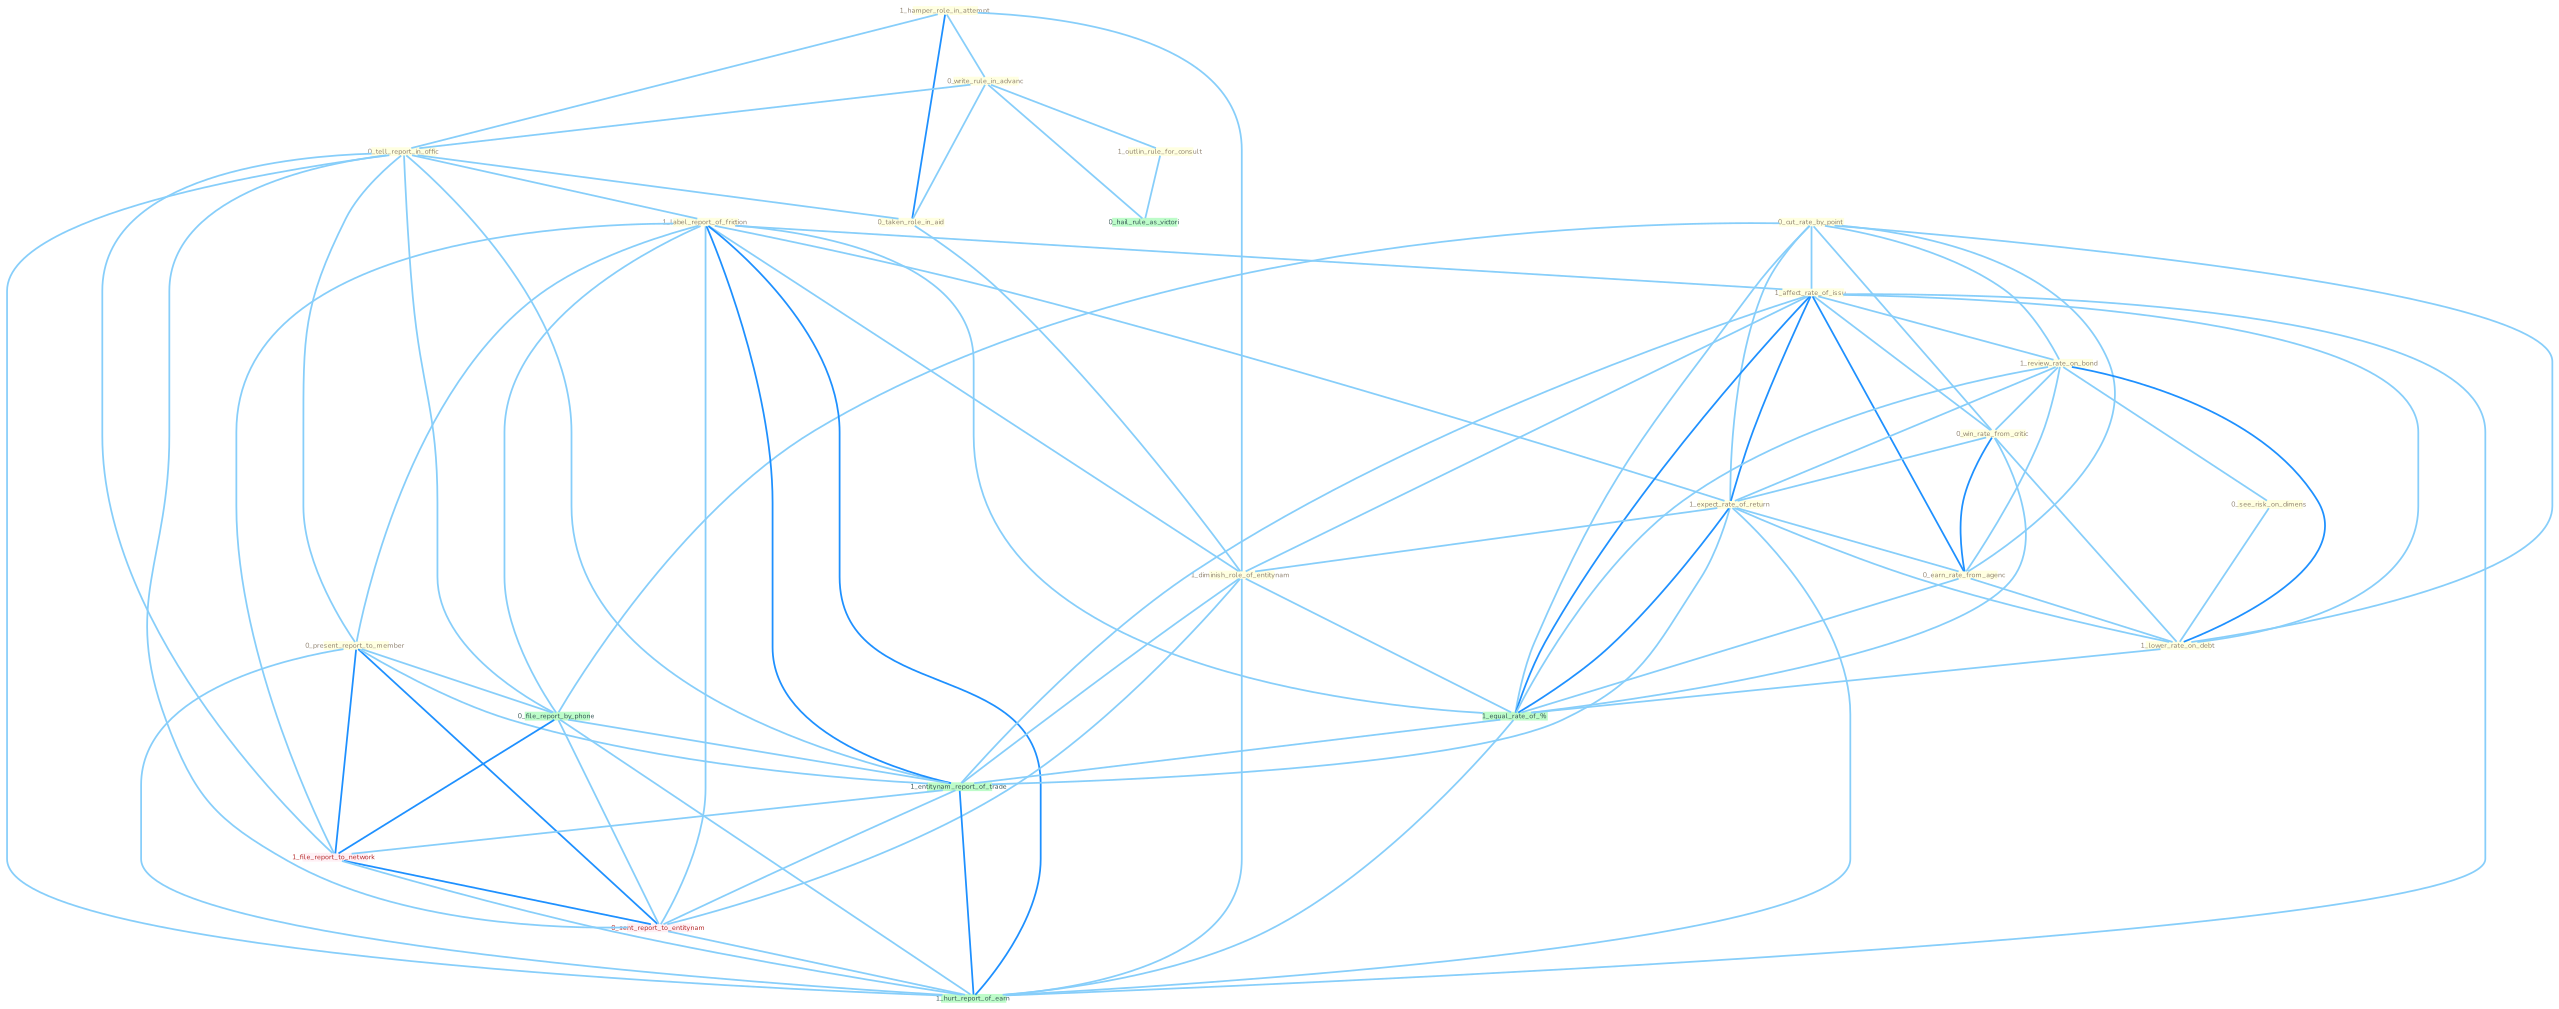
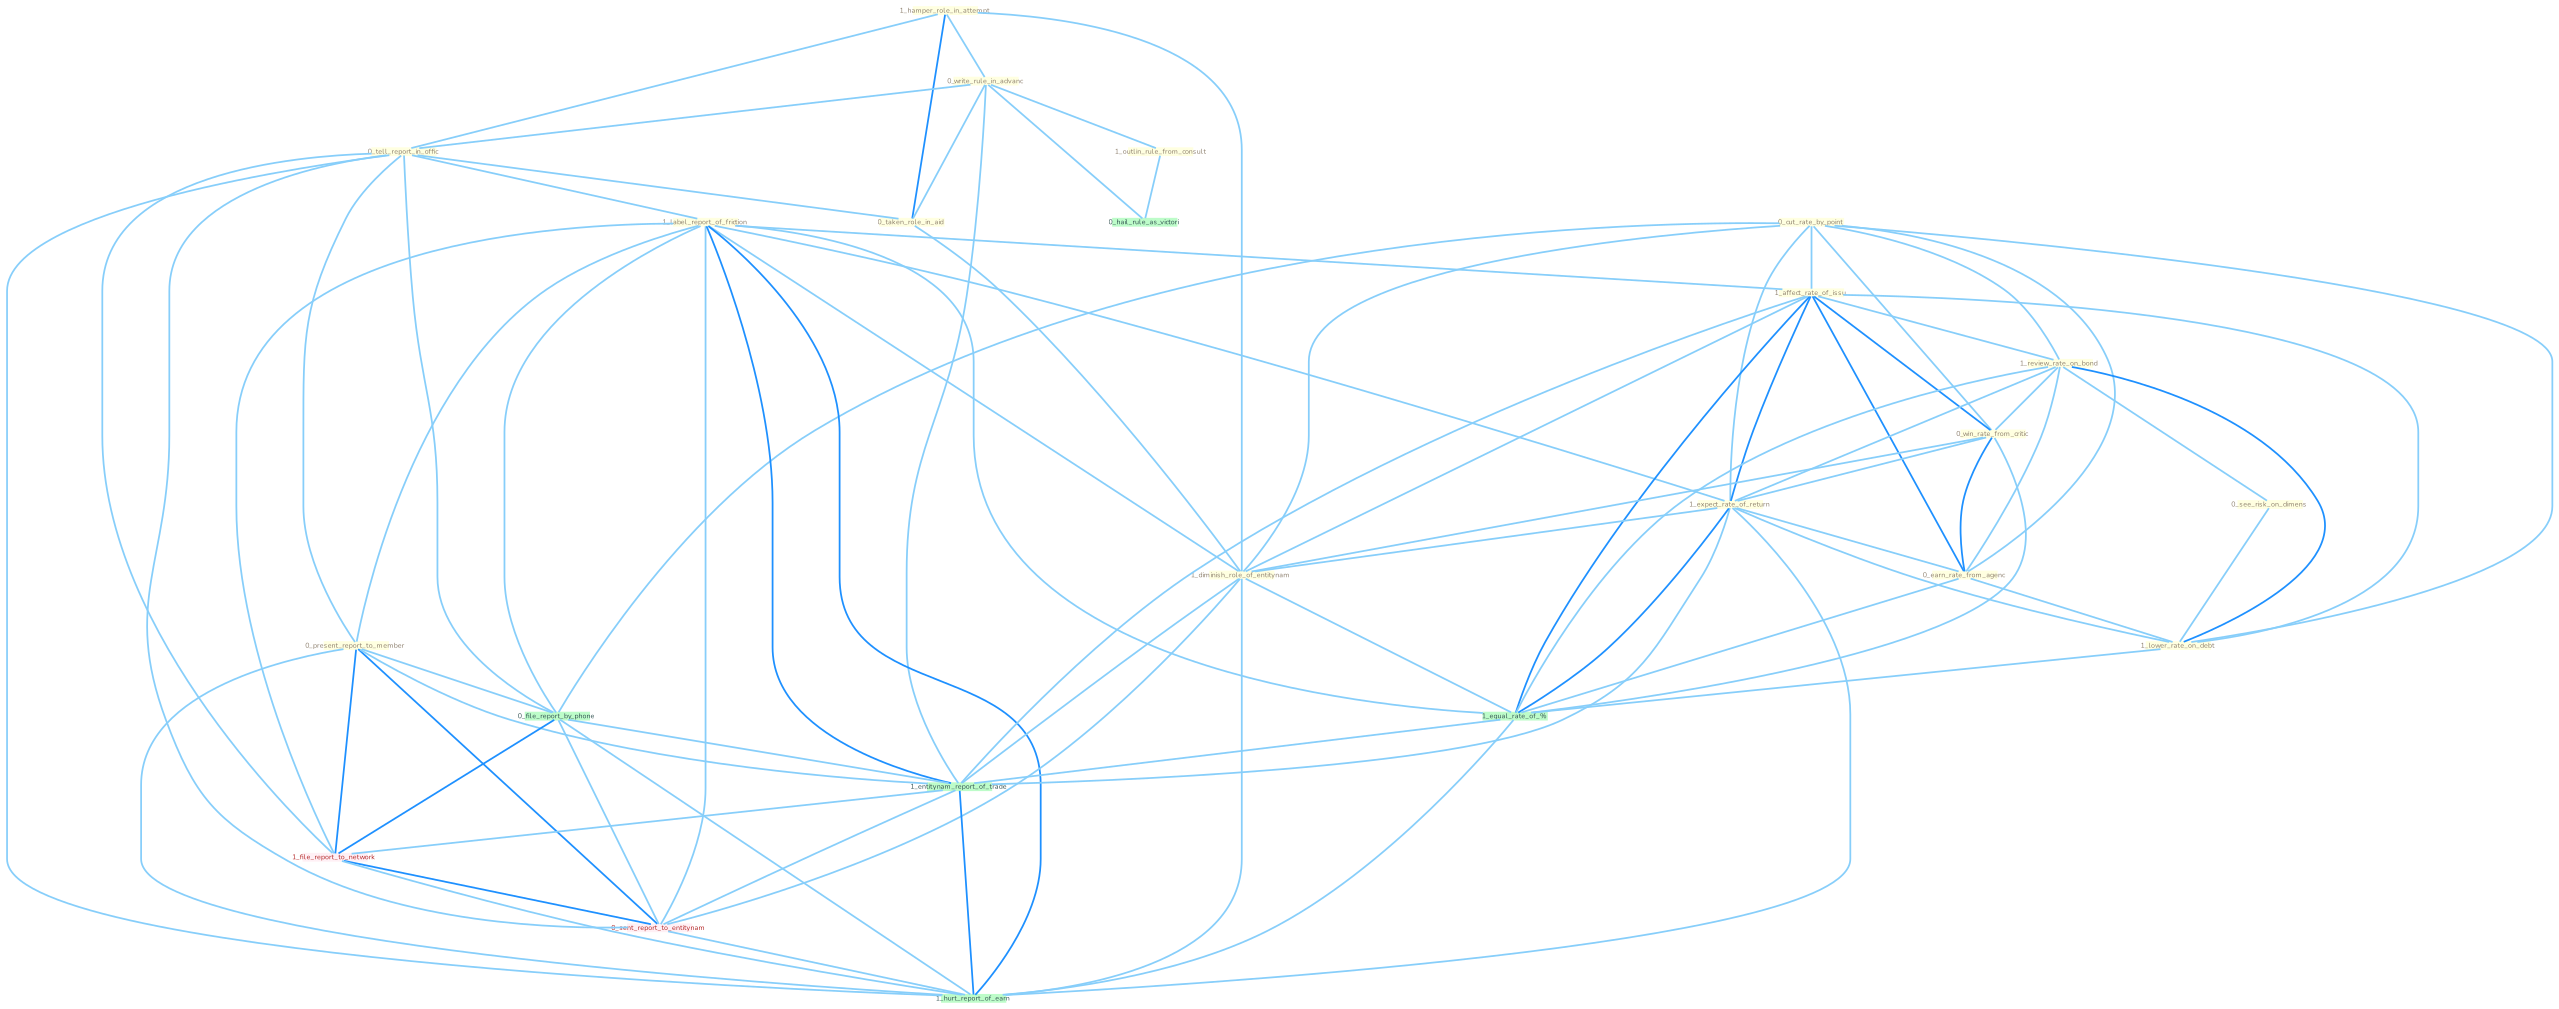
node "1_outlin_rule_for_consult": label "1_outlin_rule_for_consult" -> "1_outlin_rule_from_consult"
edge "1_affect_rate_of_issu" -- "0_win_rate_from_critic": color #87cefa -> #1e90ff
edge "0_cut_rate_by_point" -- "1_equal_rate_of_%": now "0_cut_rate_by_point" -- "1_diminish_role_of_entitynam"
edge "0_win_rate_from_critic" -- "1_lower_rate_on_debt": now "0_win_rate_from_critic" -- "1_diminish_role_of_entitynam"
edge "0_tell_report_in_offic" -- "1_entitynam_report_of_trade": now "0_write_rule_in_advanc" -- "1_entitynam_report_of_trade"
edge "1_affect_rate_of_issu" -- "1_hurt_report_of_earn": removed
